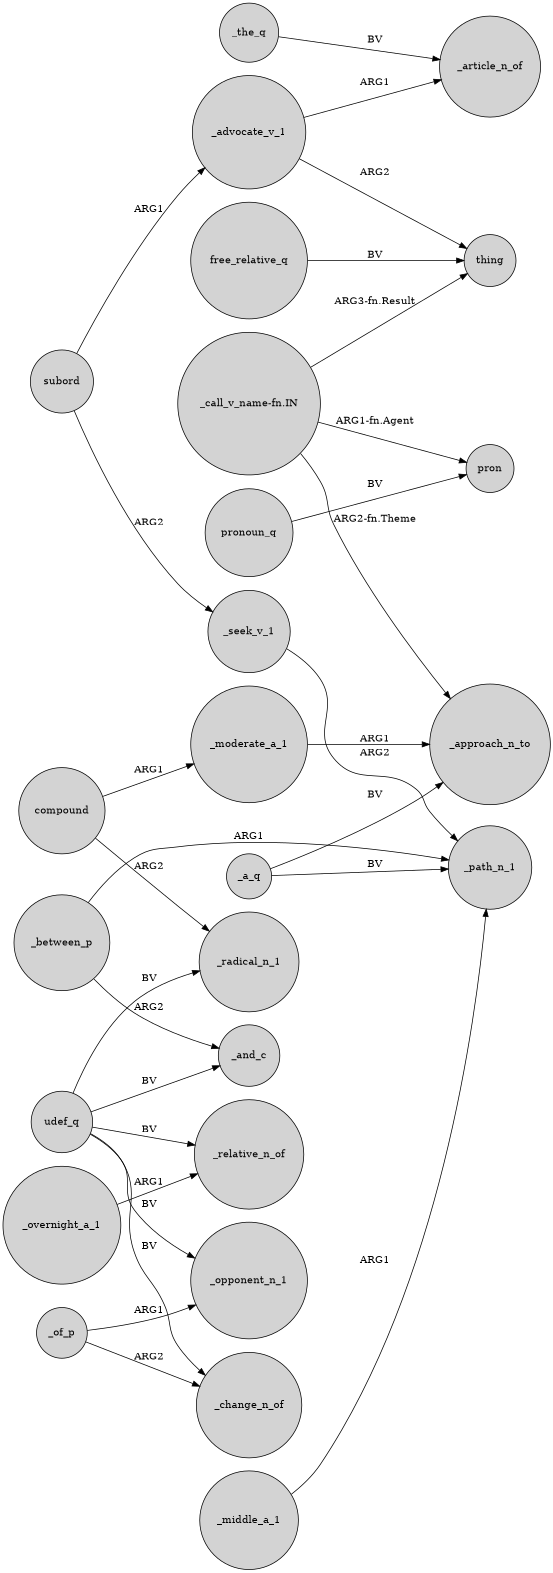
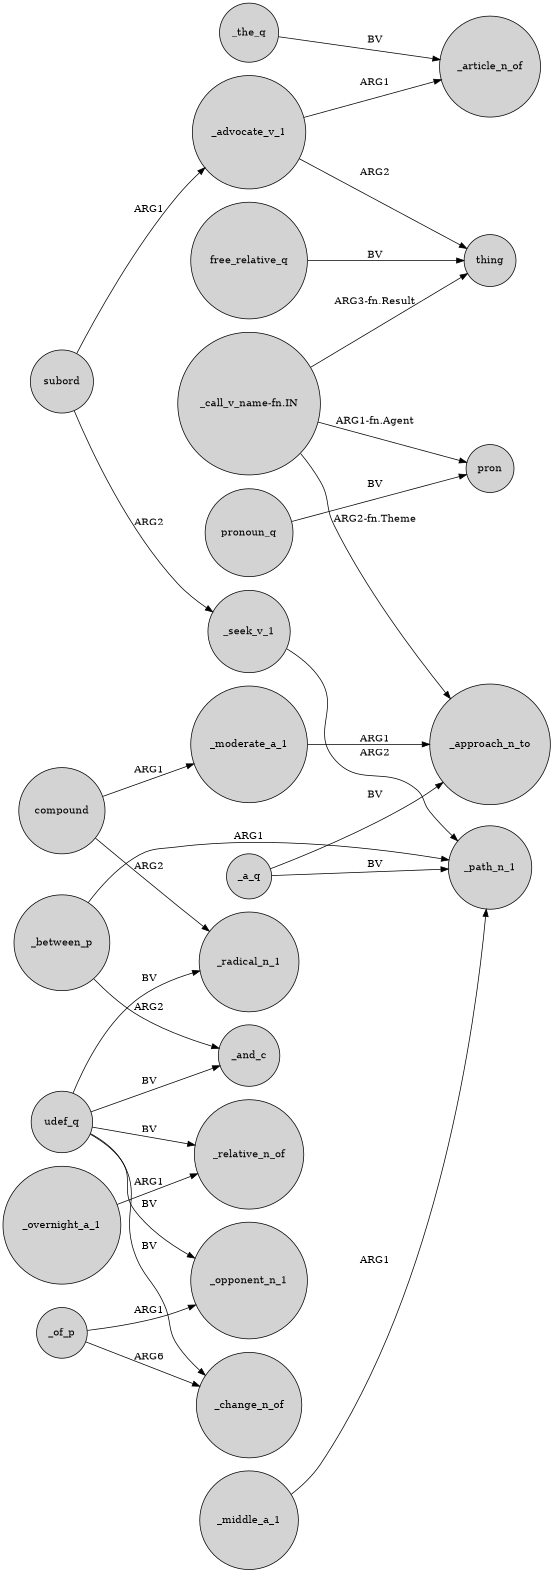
edge "_of_p" -> "_change_n_of": label "ARG2" -> "ARG6"
